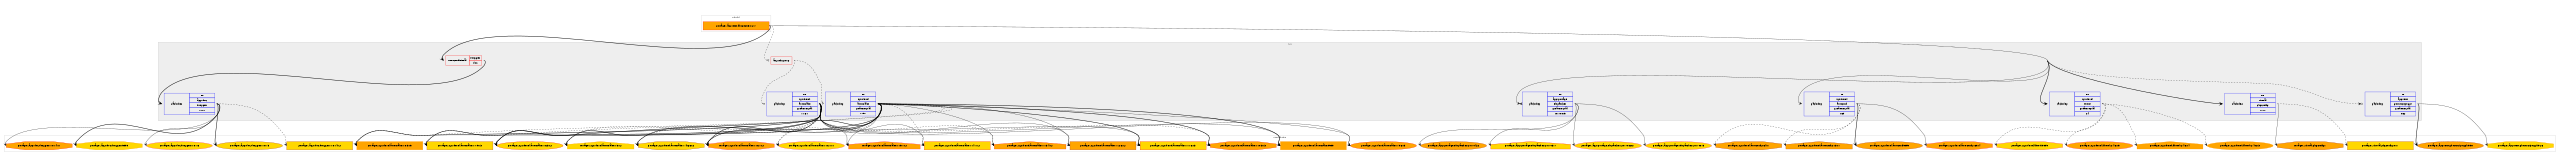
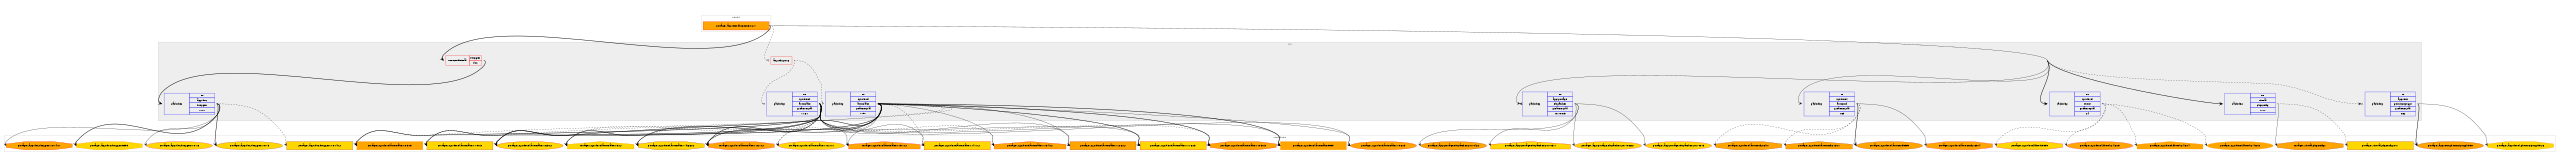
node "portage://app-text/ghostscript-gpl-9.26": label "portage://app-text/ghostscript-gpl-9.26" -> "portage://app-devel/ghostscript-gpl-9.26"
